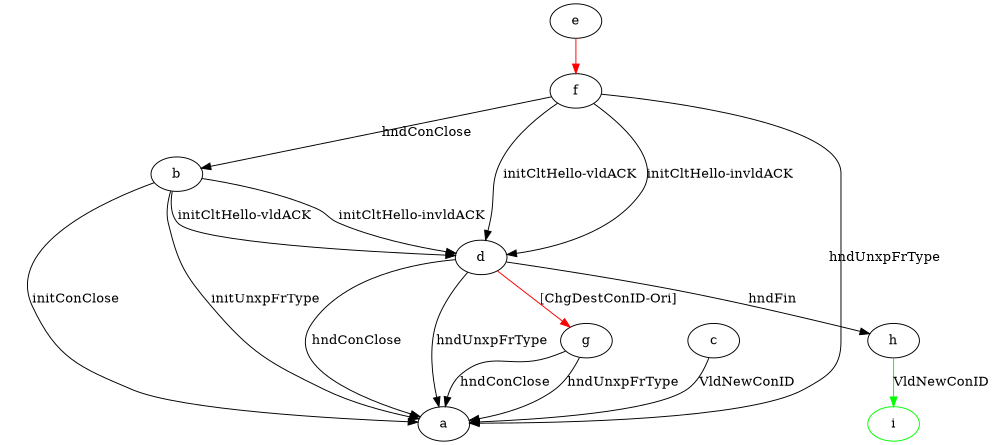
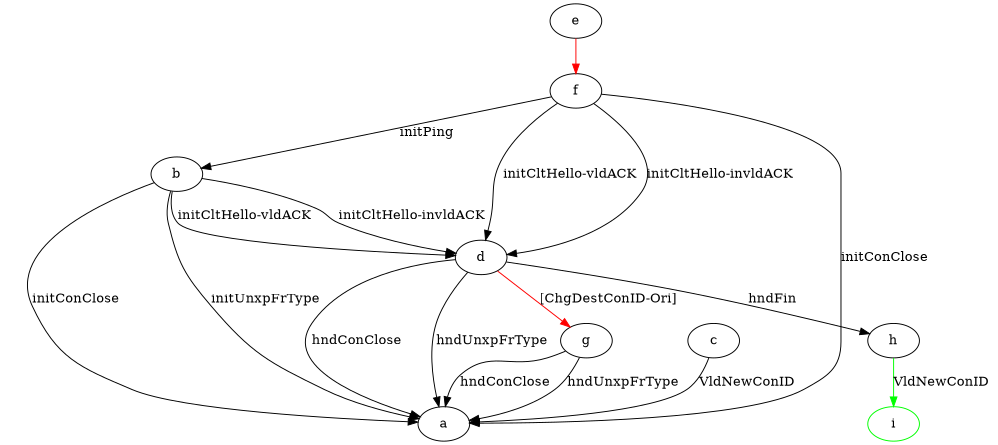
edge "f" -> "b": label "hndConClose " -> "initPing "
edge "f" -> "a": label "hndUnxpFrType " -> "initConClose "
